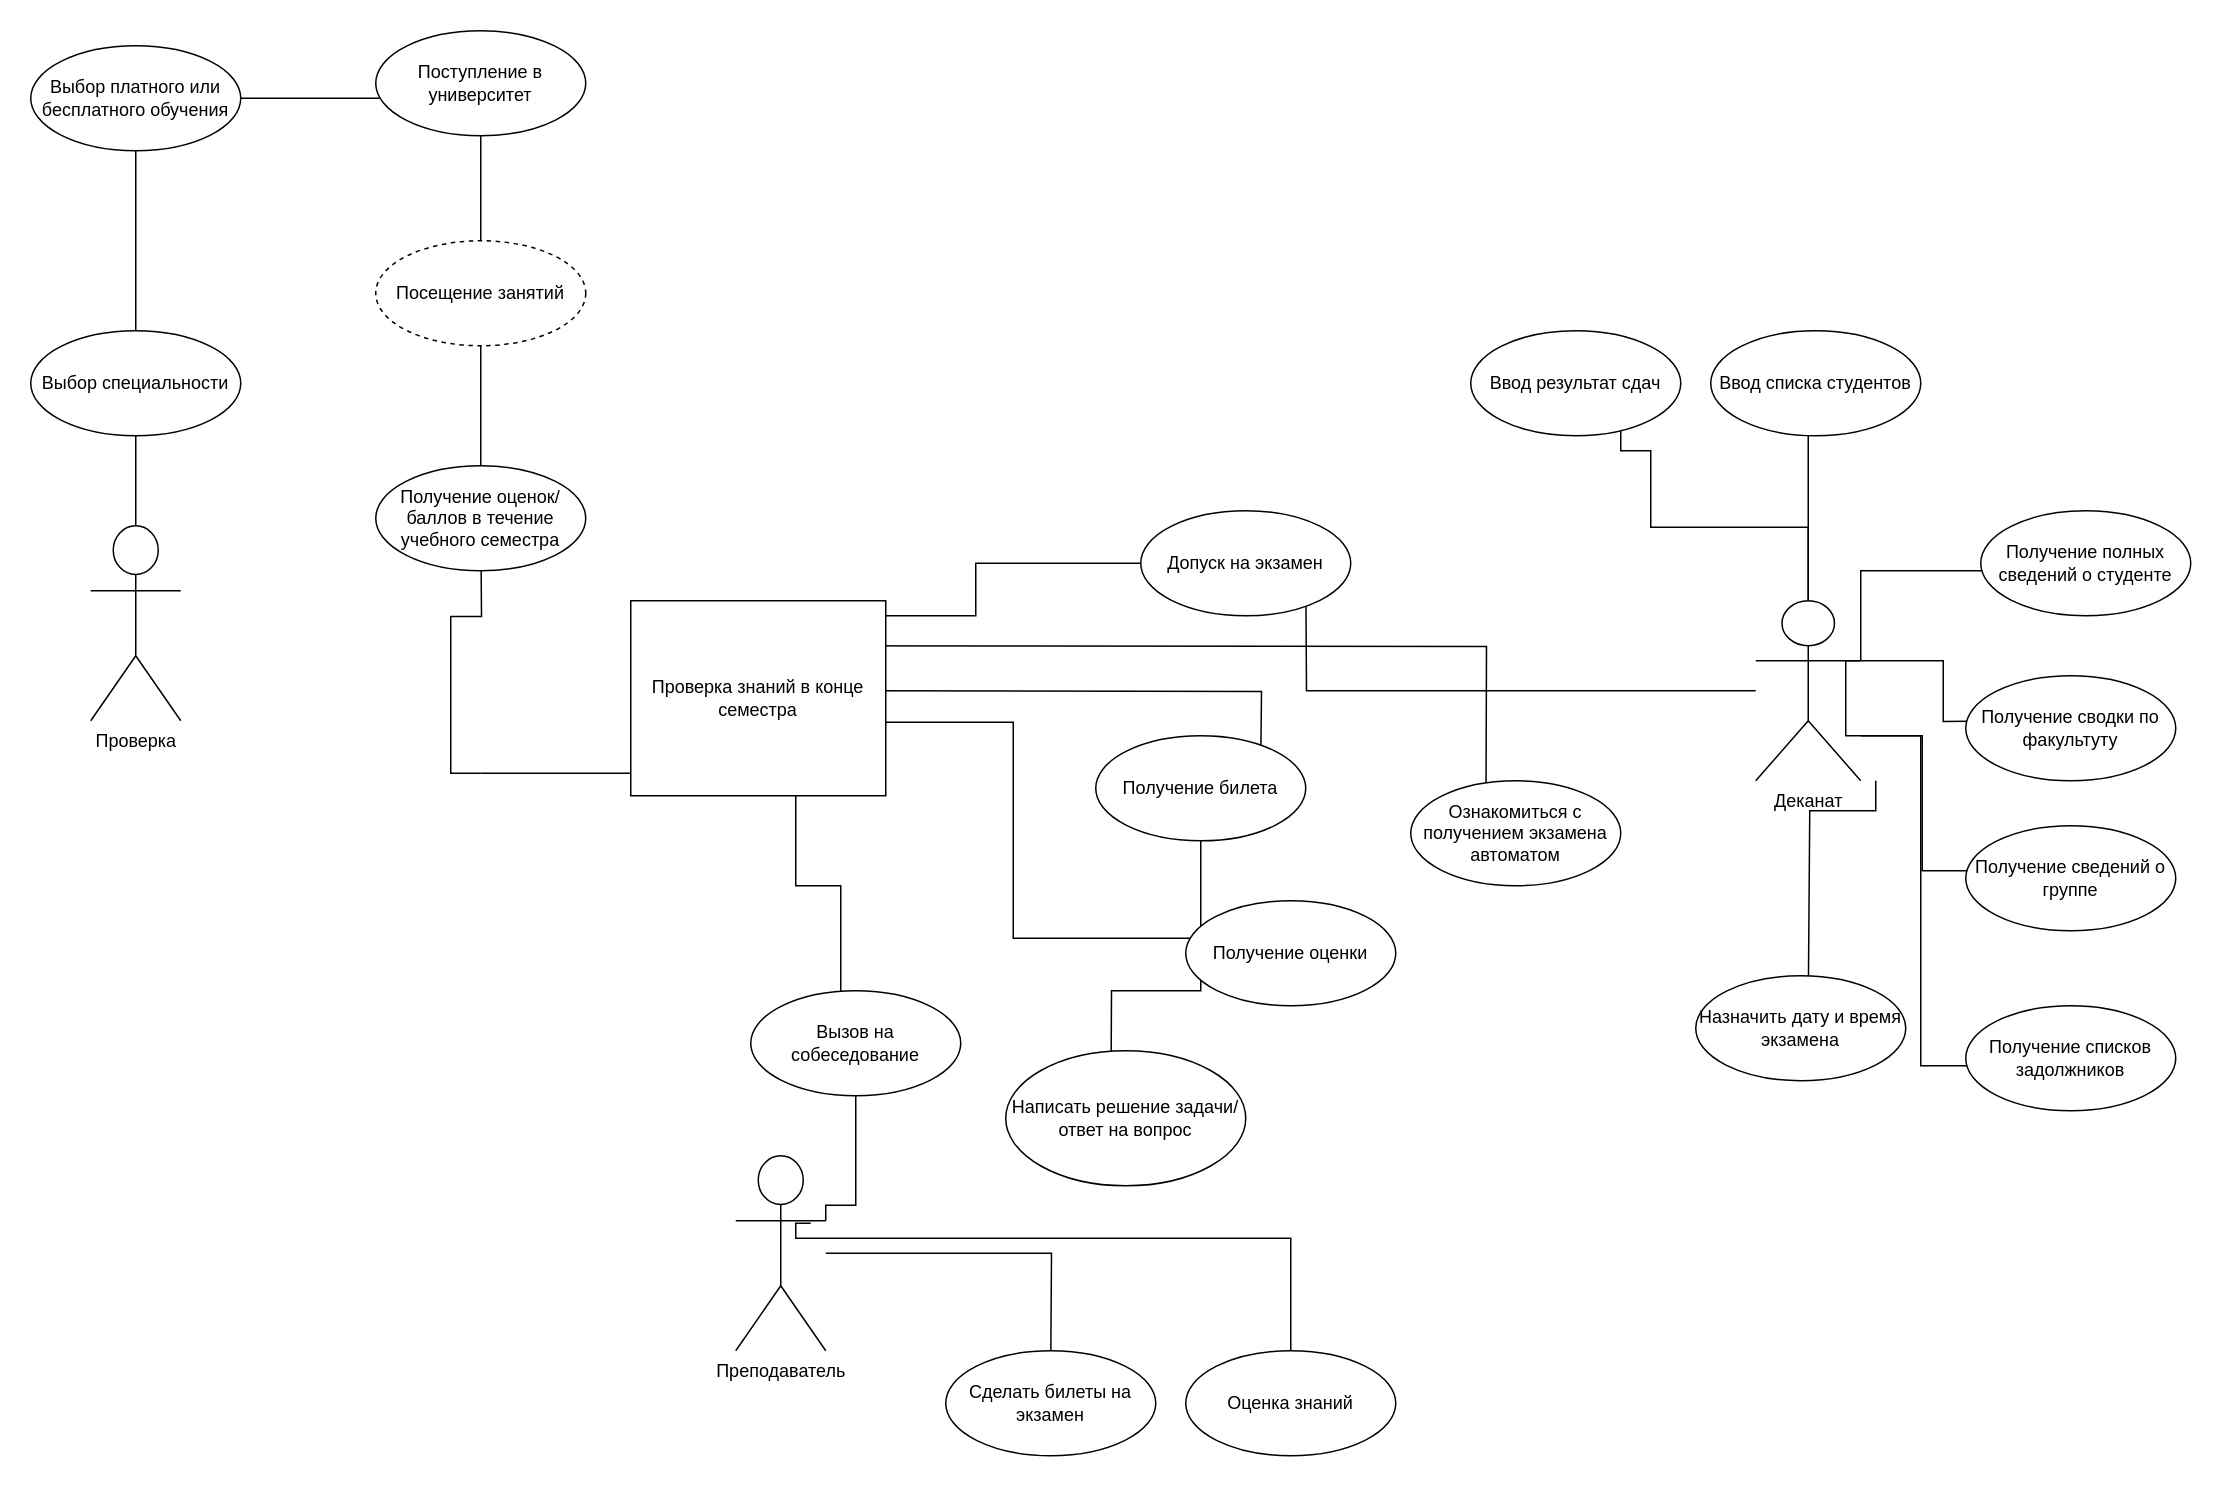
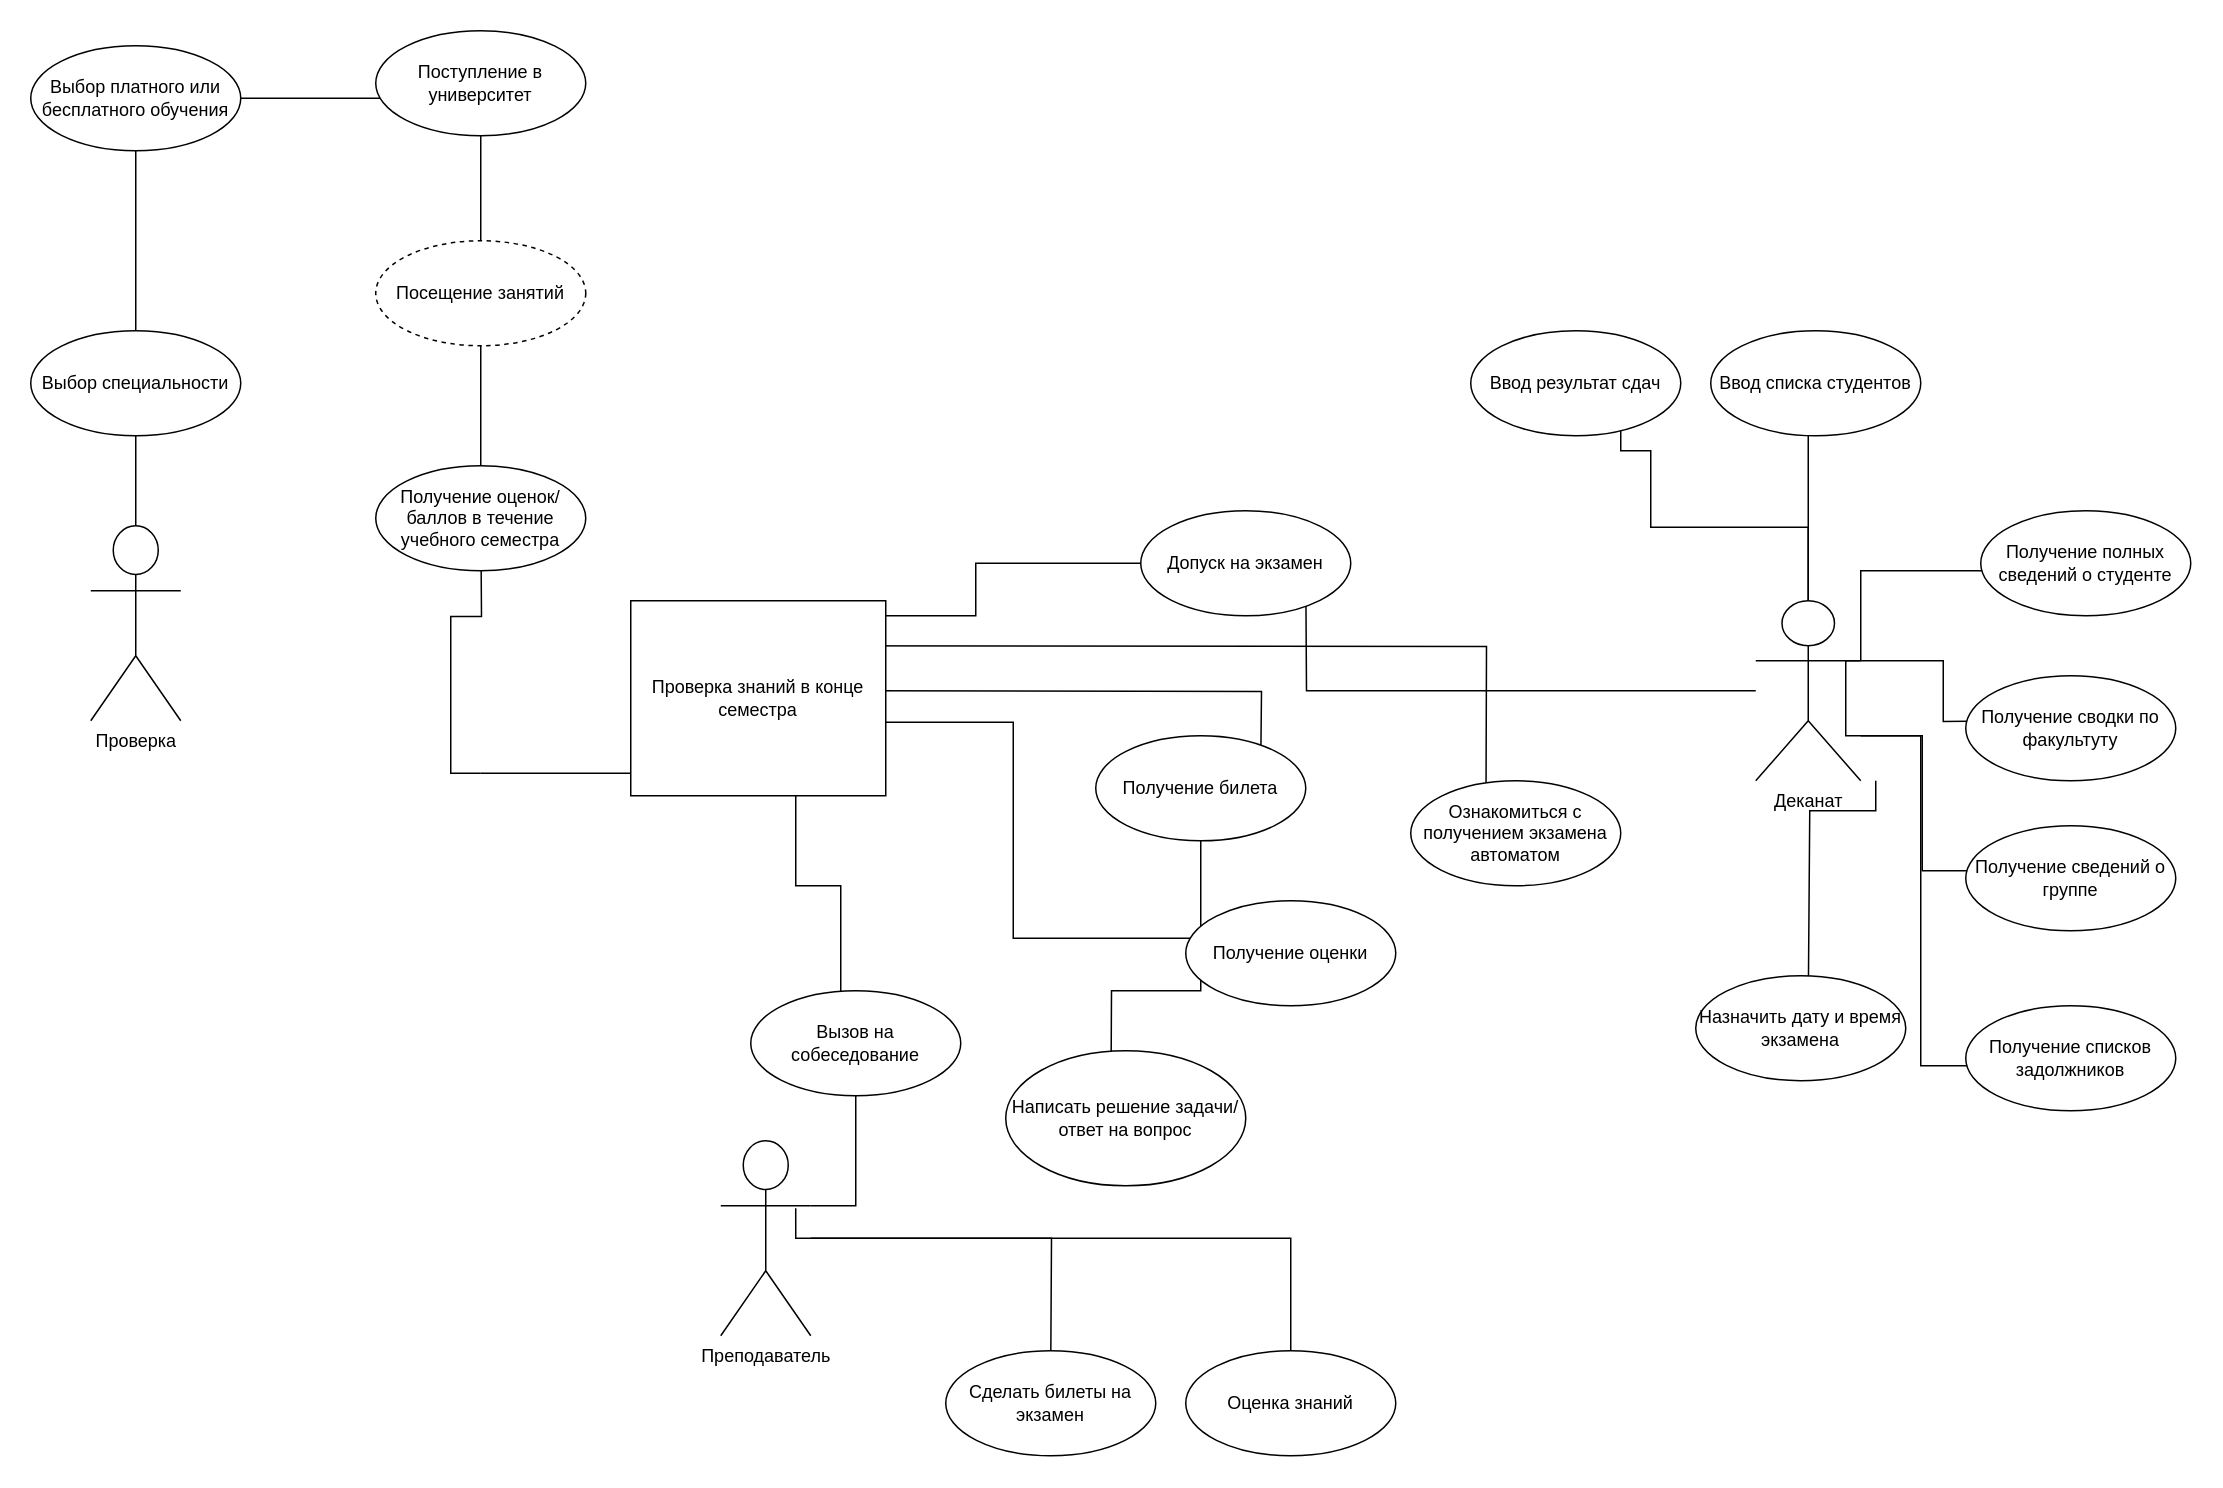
node "Преподаватель": moved (781, 1253) -> (766, 1238)
